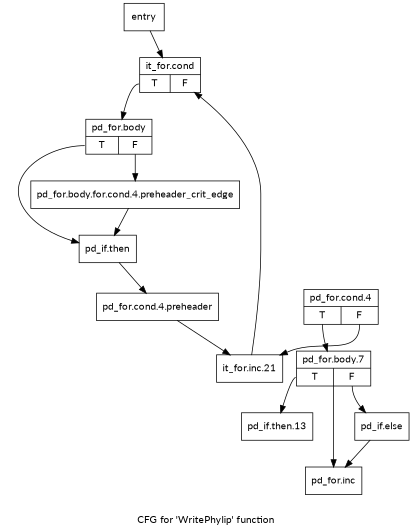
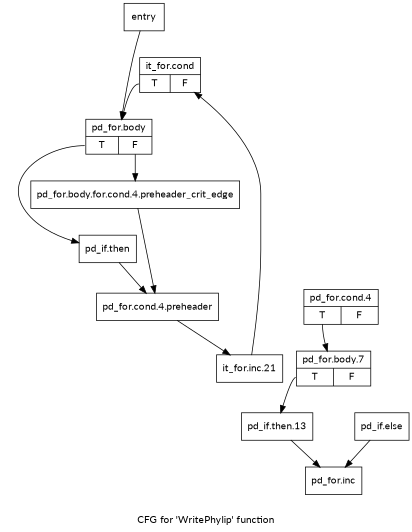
edge "entry" -> "it_for.cond": now "entry" -> "pd_for.body"
edge "pd_for.body.for.cond.4.preheader_crit_edge" -> "pd_if.then": now "pd_for.body.for.cond.4.preheader_crit_edge" -> "pd_for.cond.4.preheader"
edge "pd_for.cond.4" -> "it_for.inc.21": removed
edge "pd_for.body.7" -> "pd_if.else": removed
edge "pd_for.body.7" -> "pd_for.inc": now "pd_if.then.13" -> "pd_for.inc"
